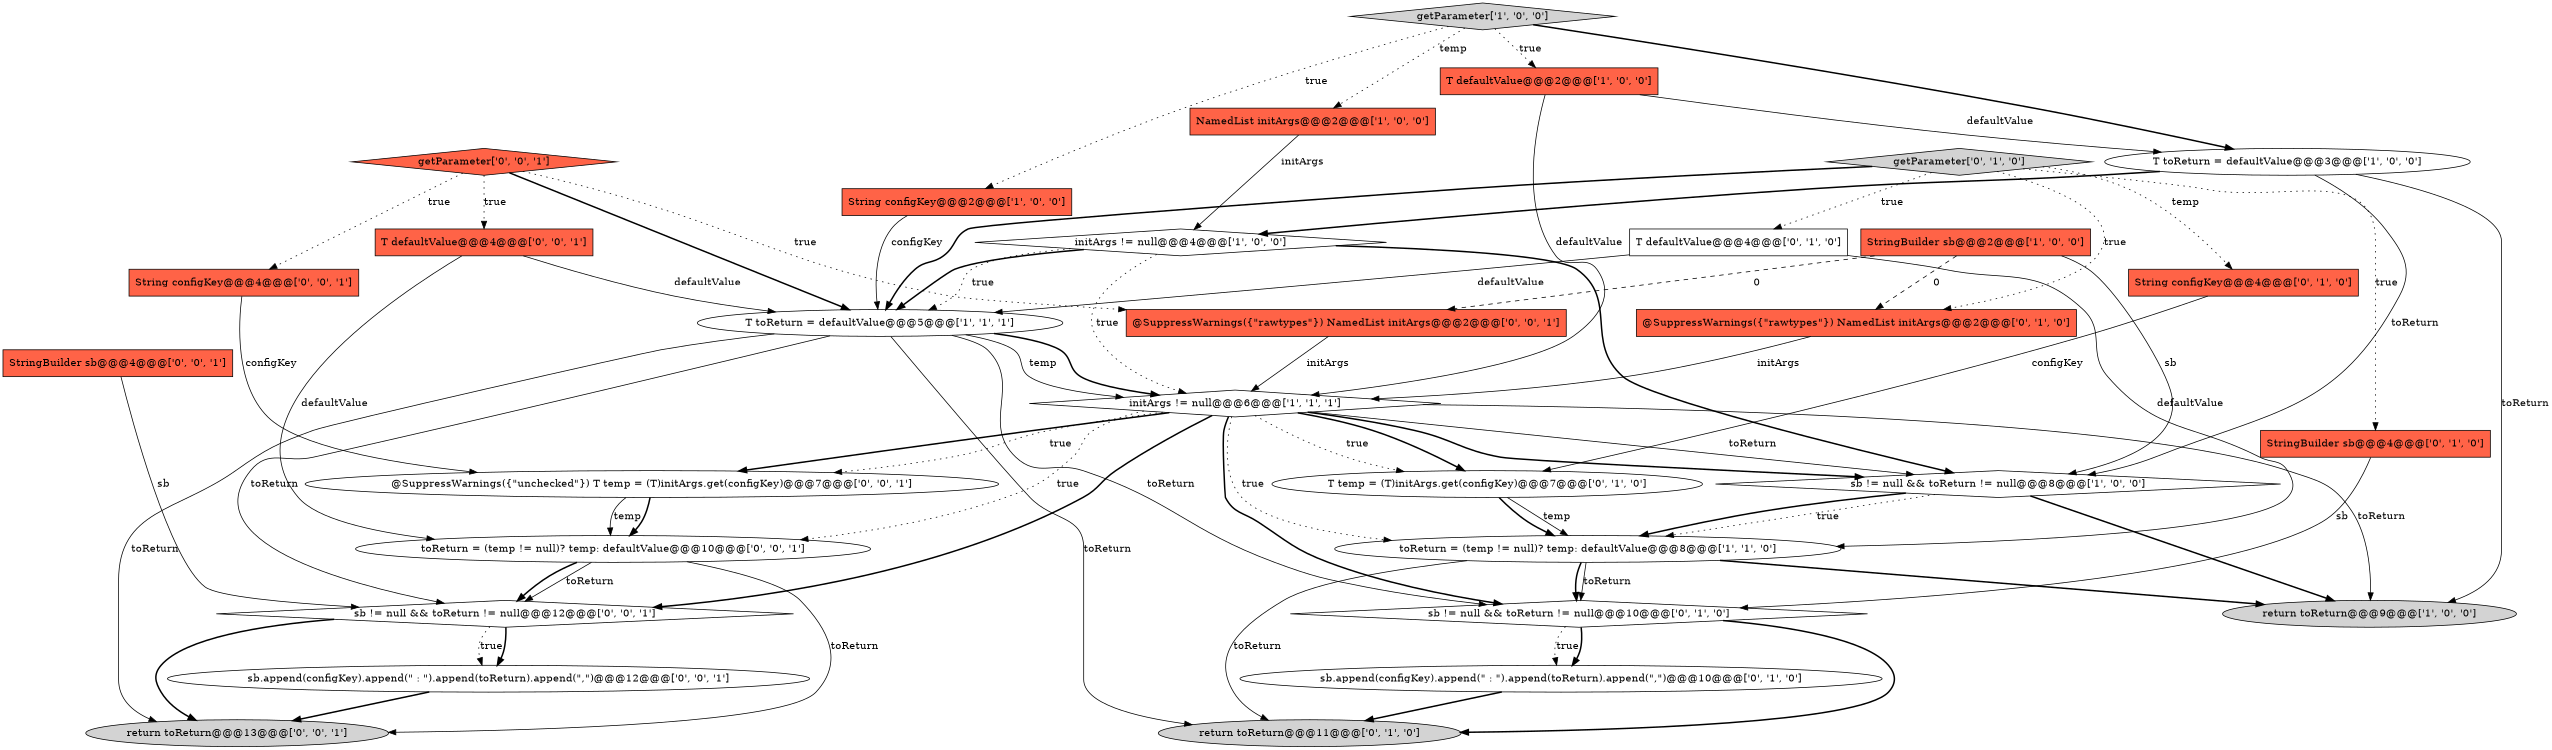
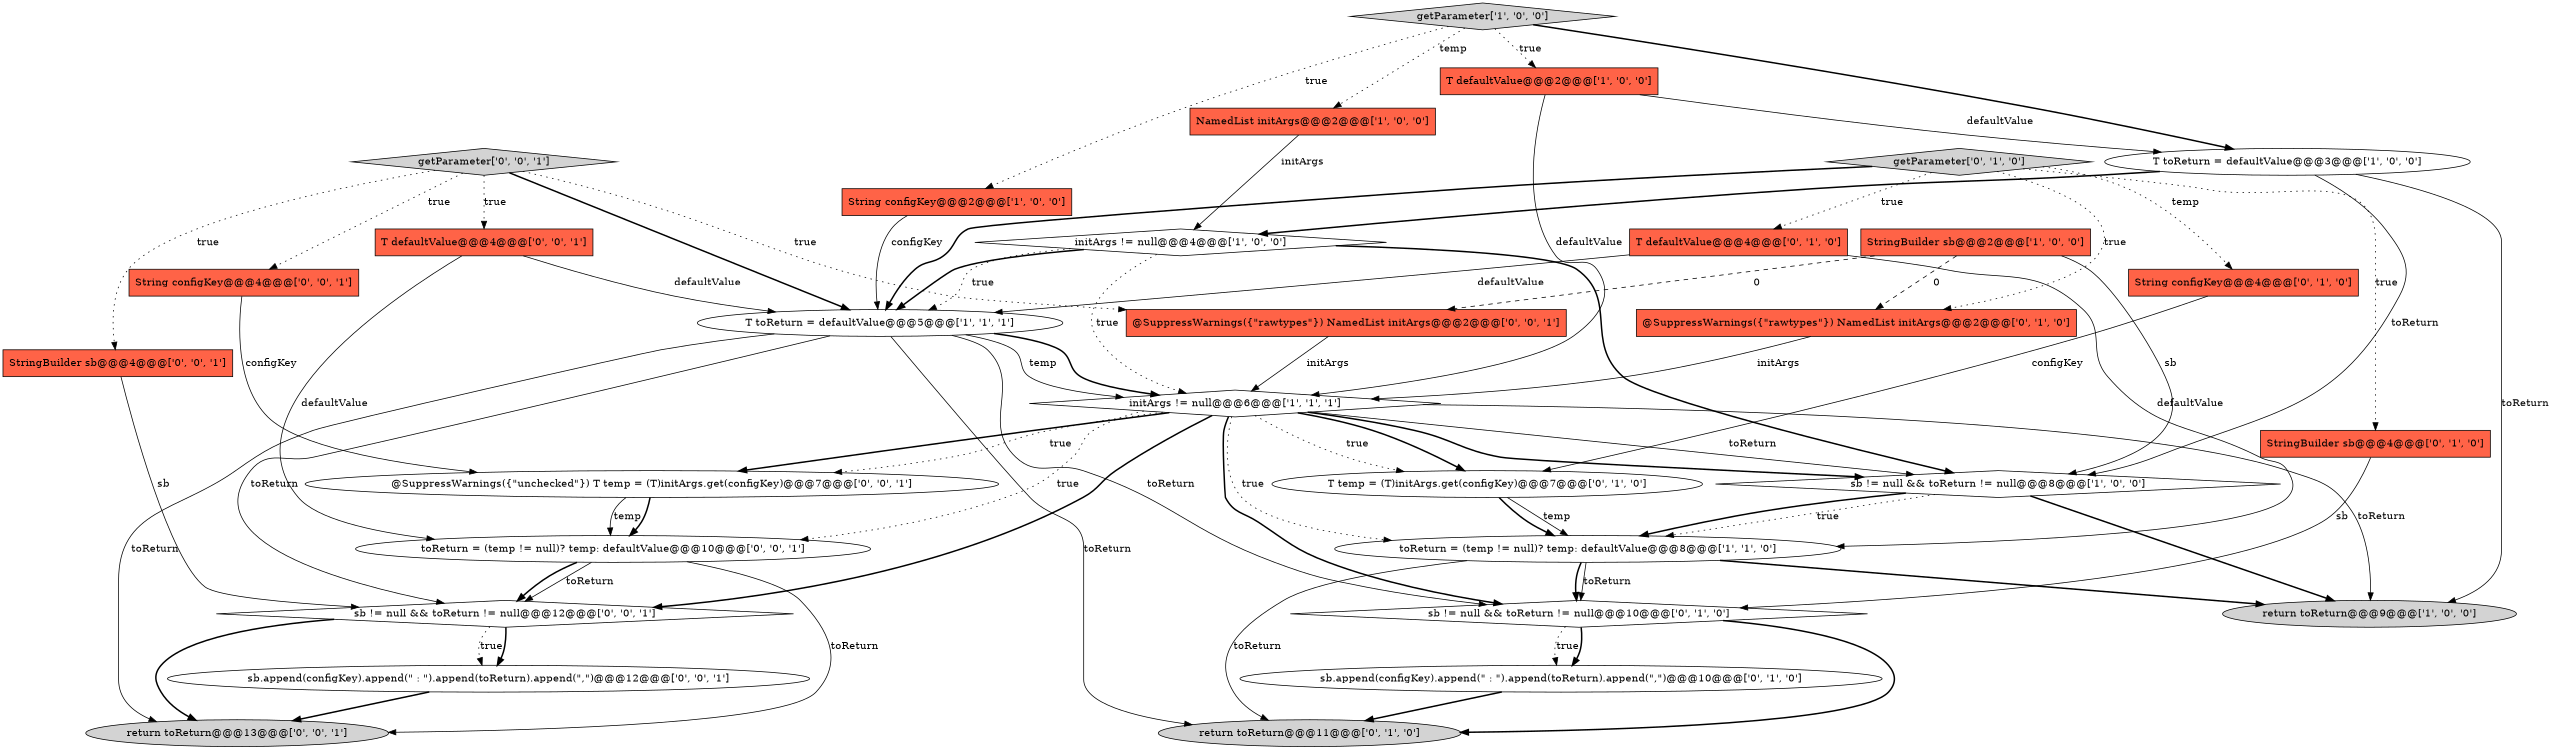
node "getParameter['0', '0', '1']": fillcolor tomato -> lightgray
edge "getParameter['0', '0', '1']" -> "StringBuilder sb@@@4@@@['0', '0', '1']": added, label "true"
node "T defaultValue@@@4@@@['0', '1', '0']": fillcolor white -> tomato
